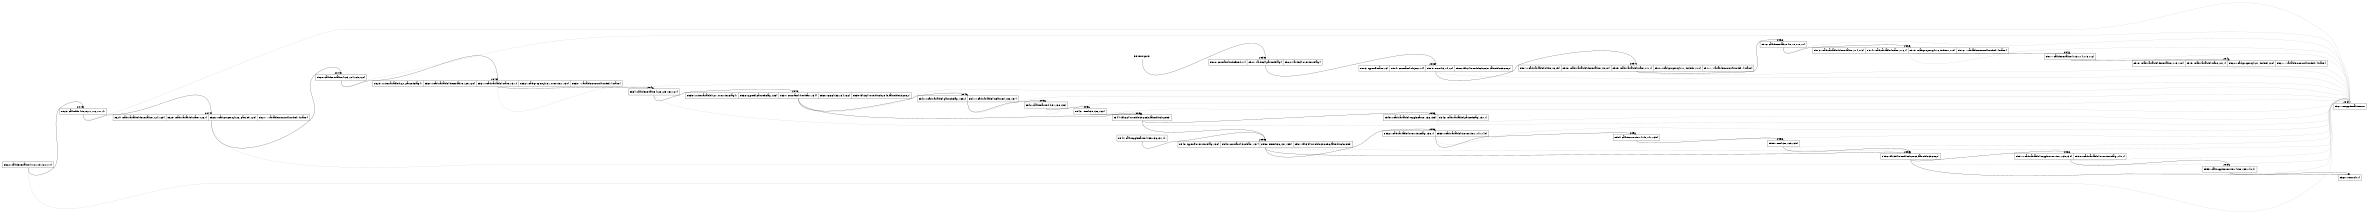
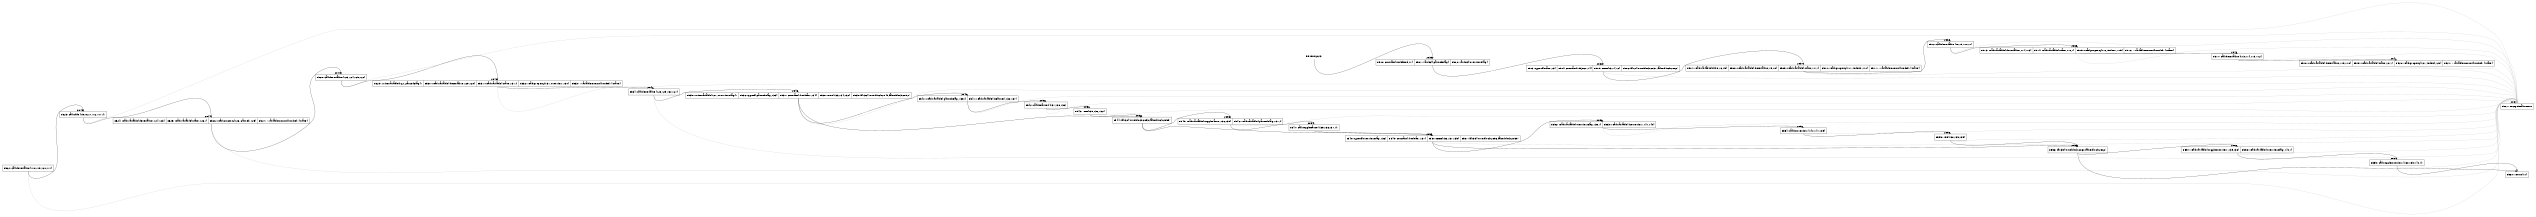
edge "8545: read-variable['togglePause',v36,v35]" -> "8547: call-togglePause [v35,v36,v37,-]*": added
